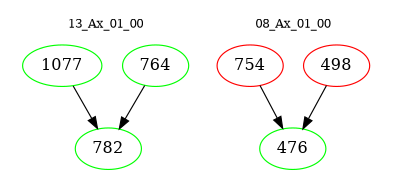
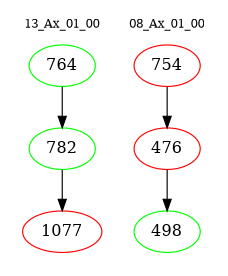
node "1077": color green -> red
node "498": color red -> green
edge "1077" -> "782": reversed
edge "498" -> "476": reversed
node "476": color green -> red
